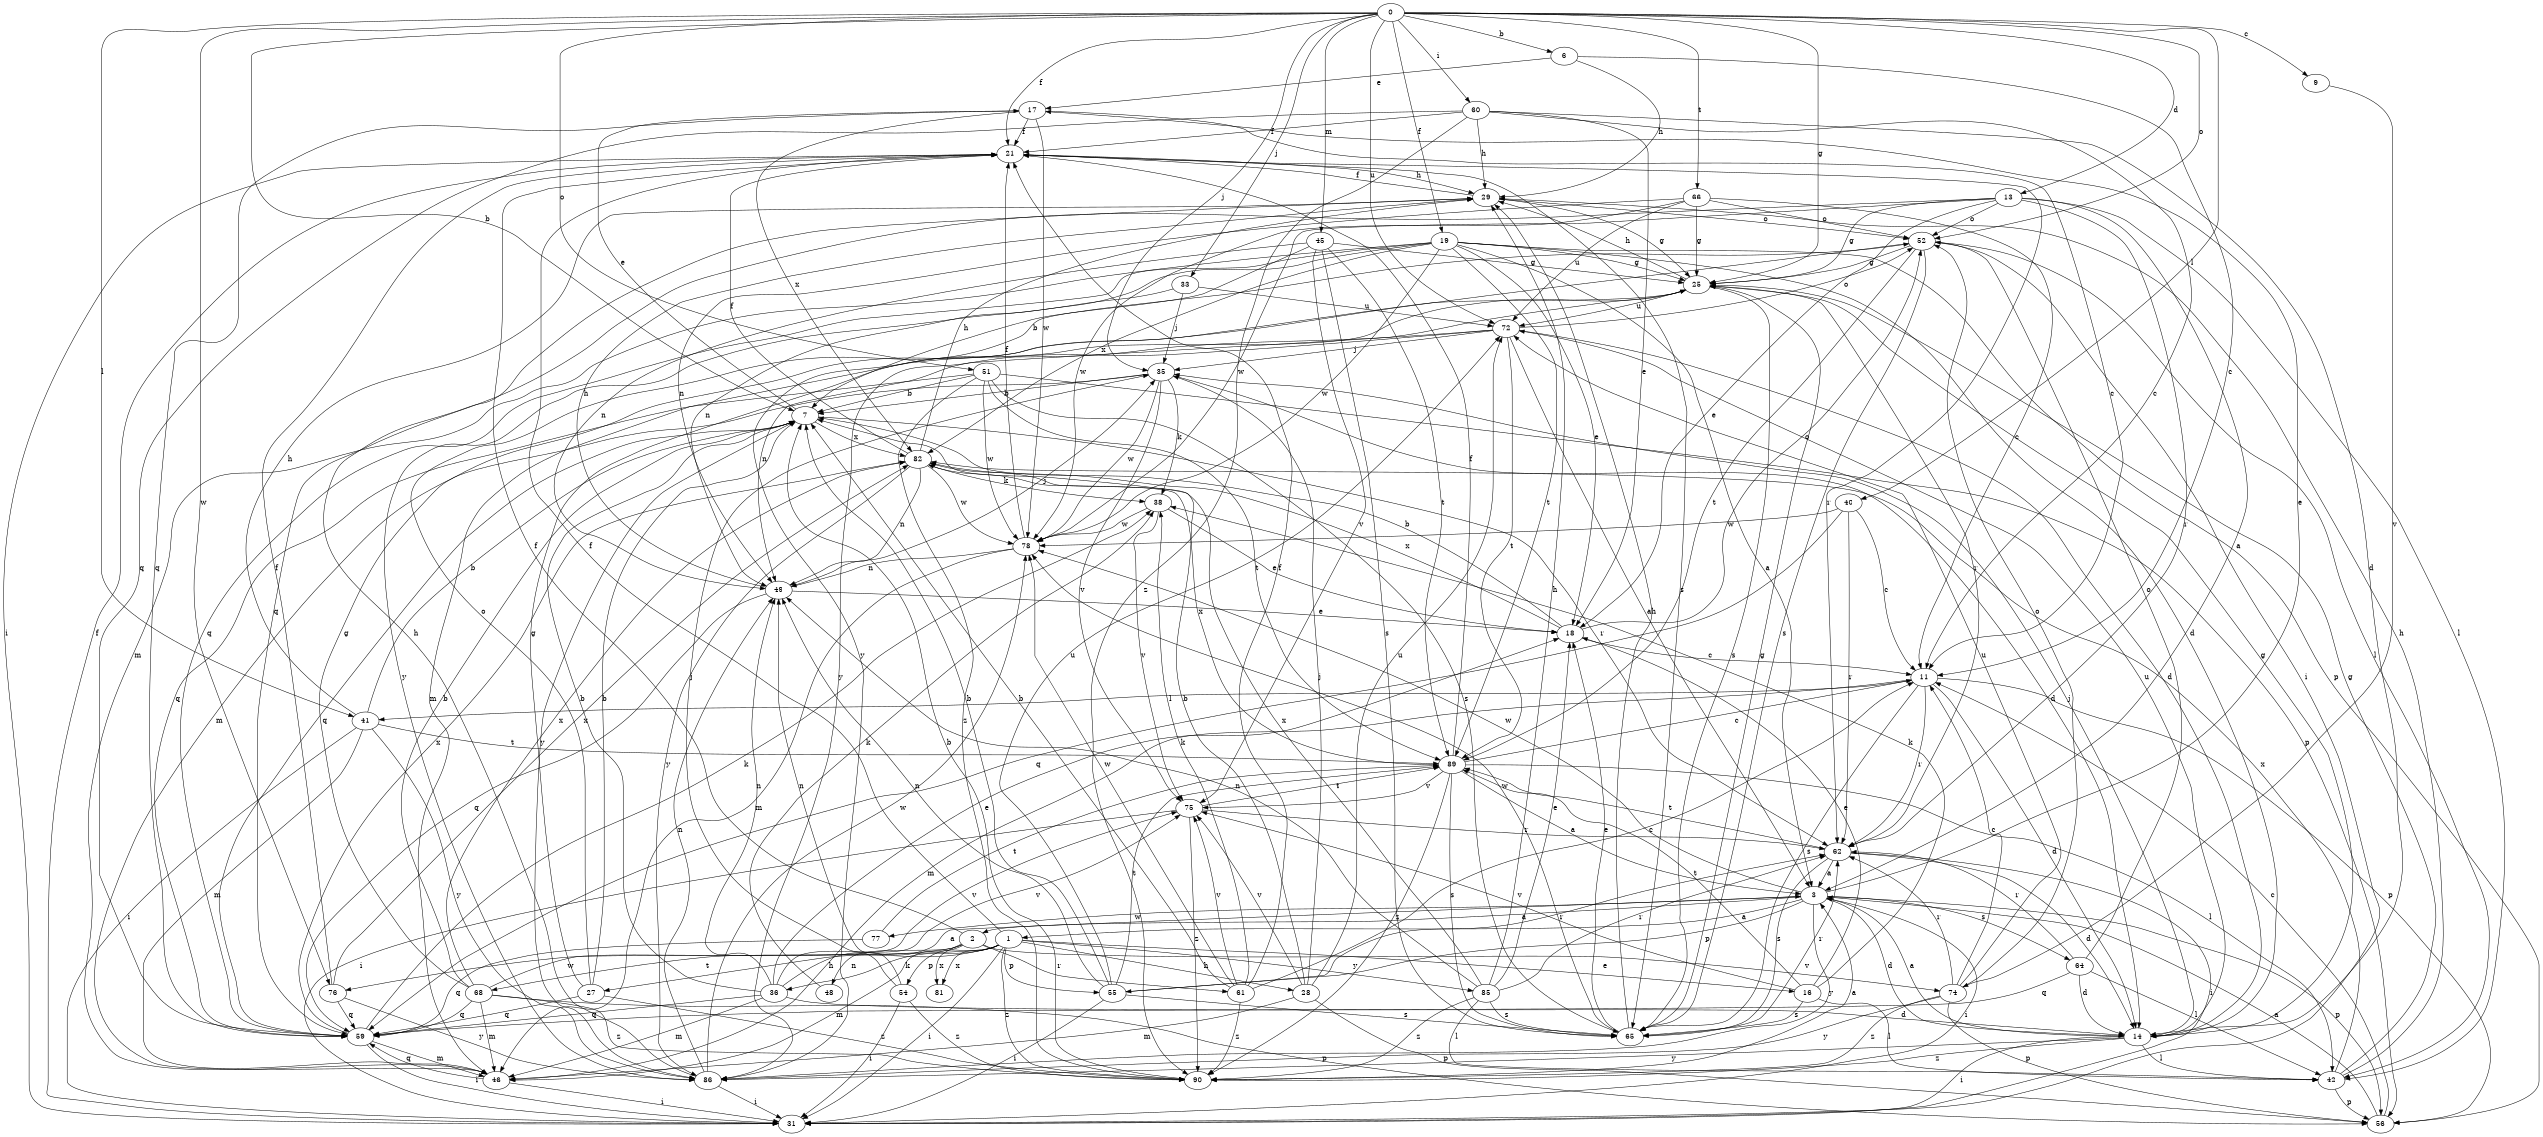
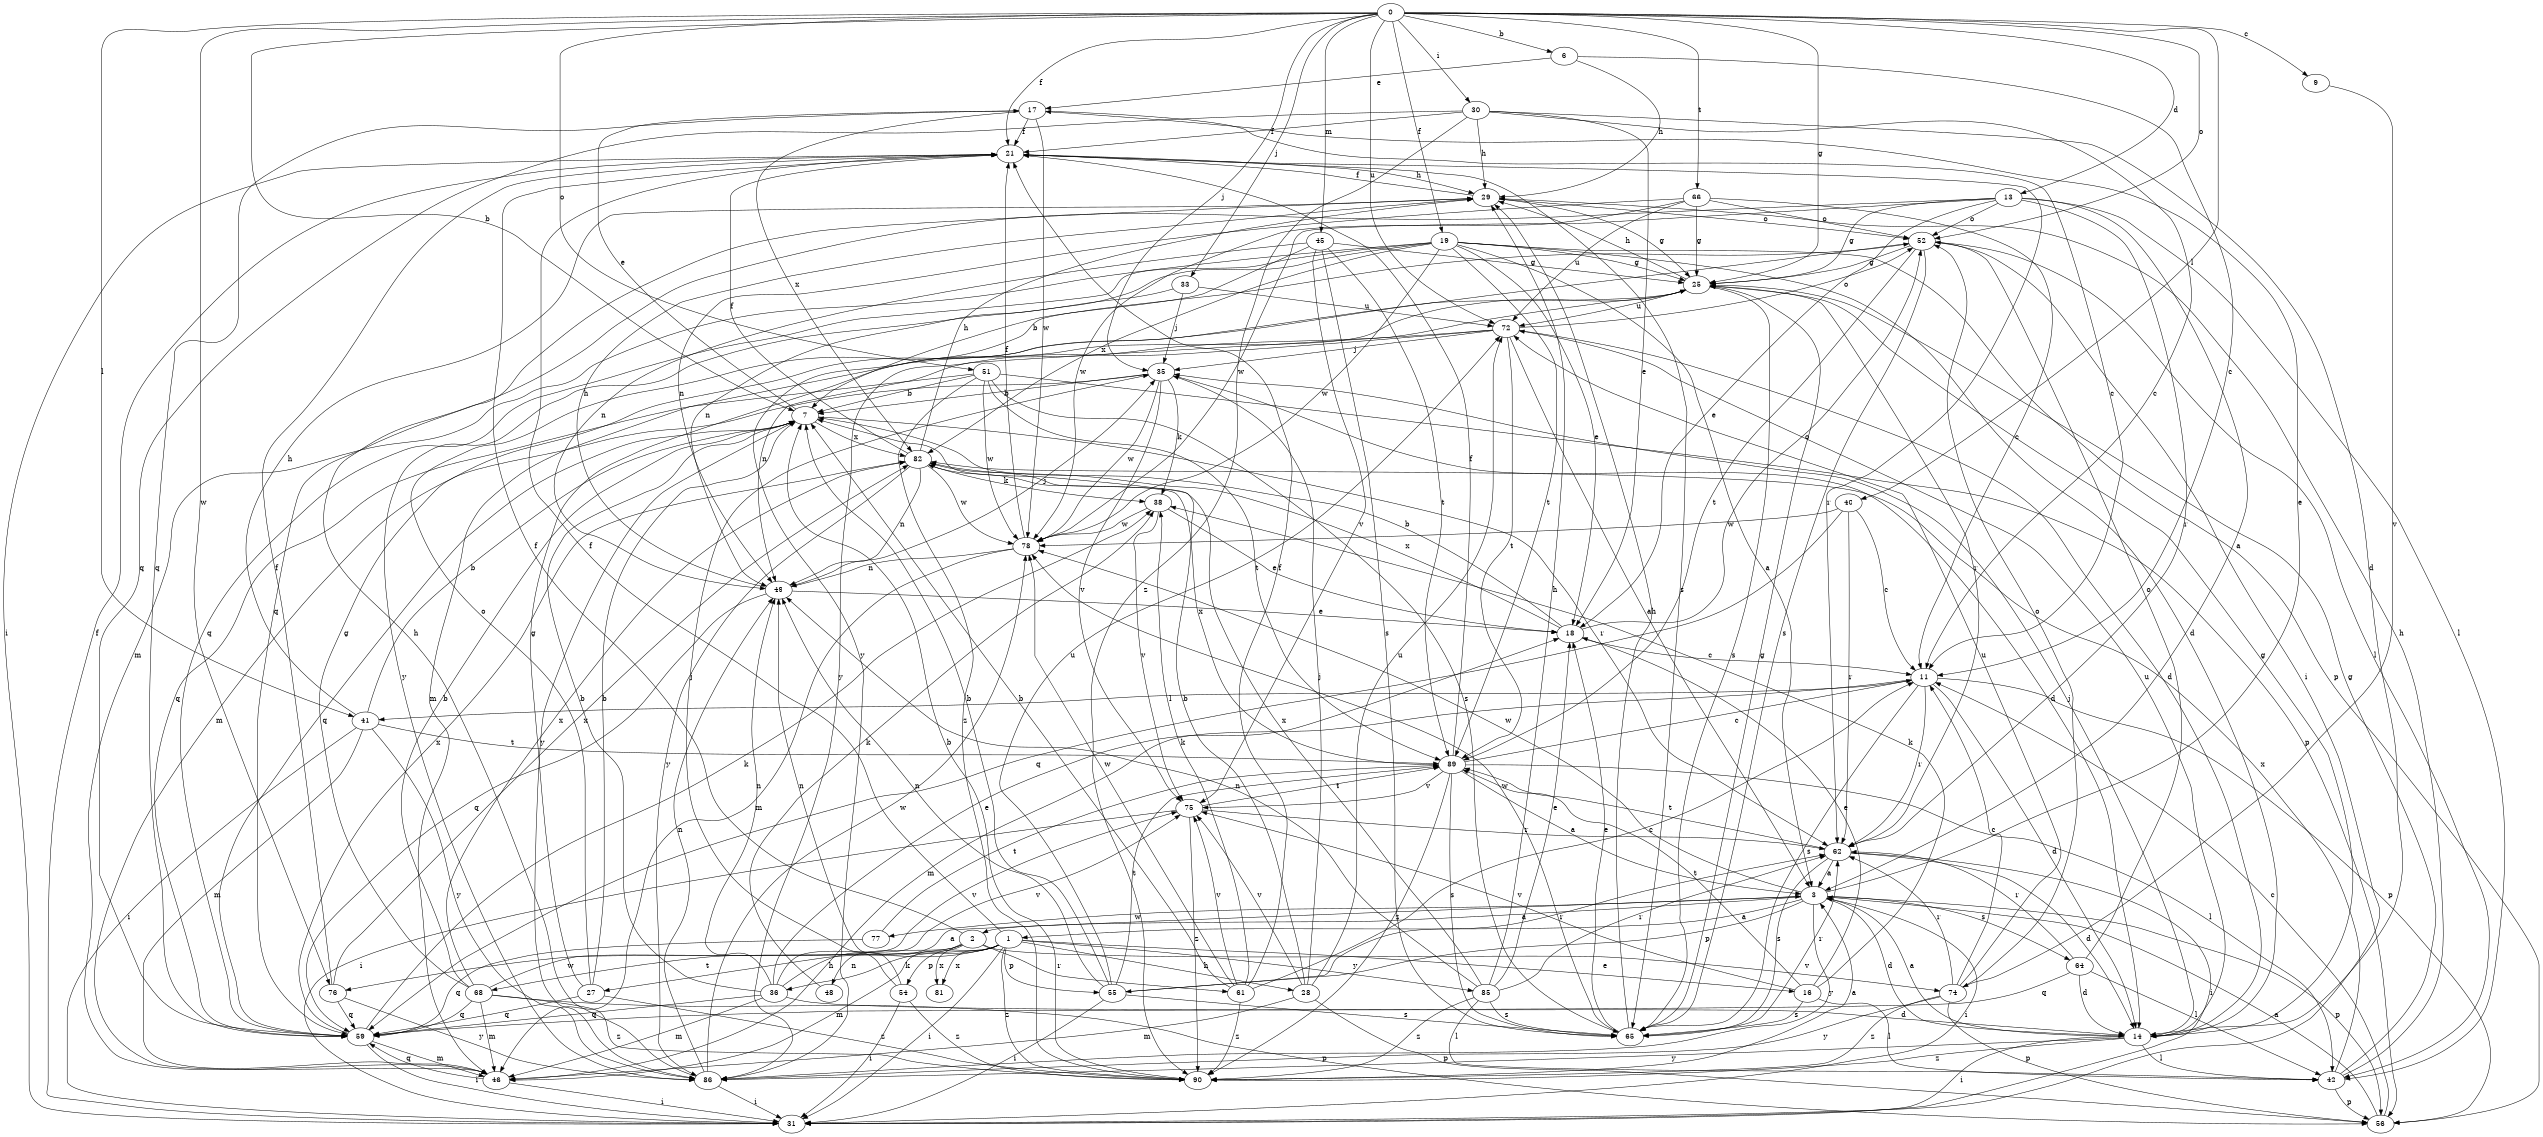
node "60": label "60" -> "30"
